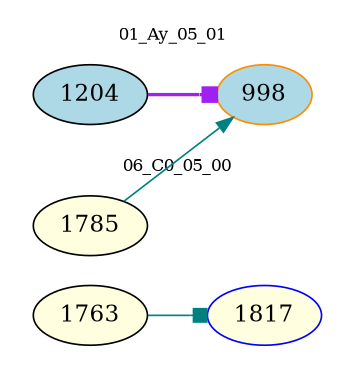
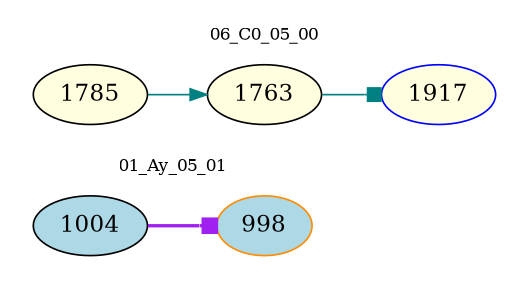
node "1204": label "1204" -> "1004"
edge "1785" -> "998": now "1785" -> "1763"
node "1817": label "1817" -> "1917"
